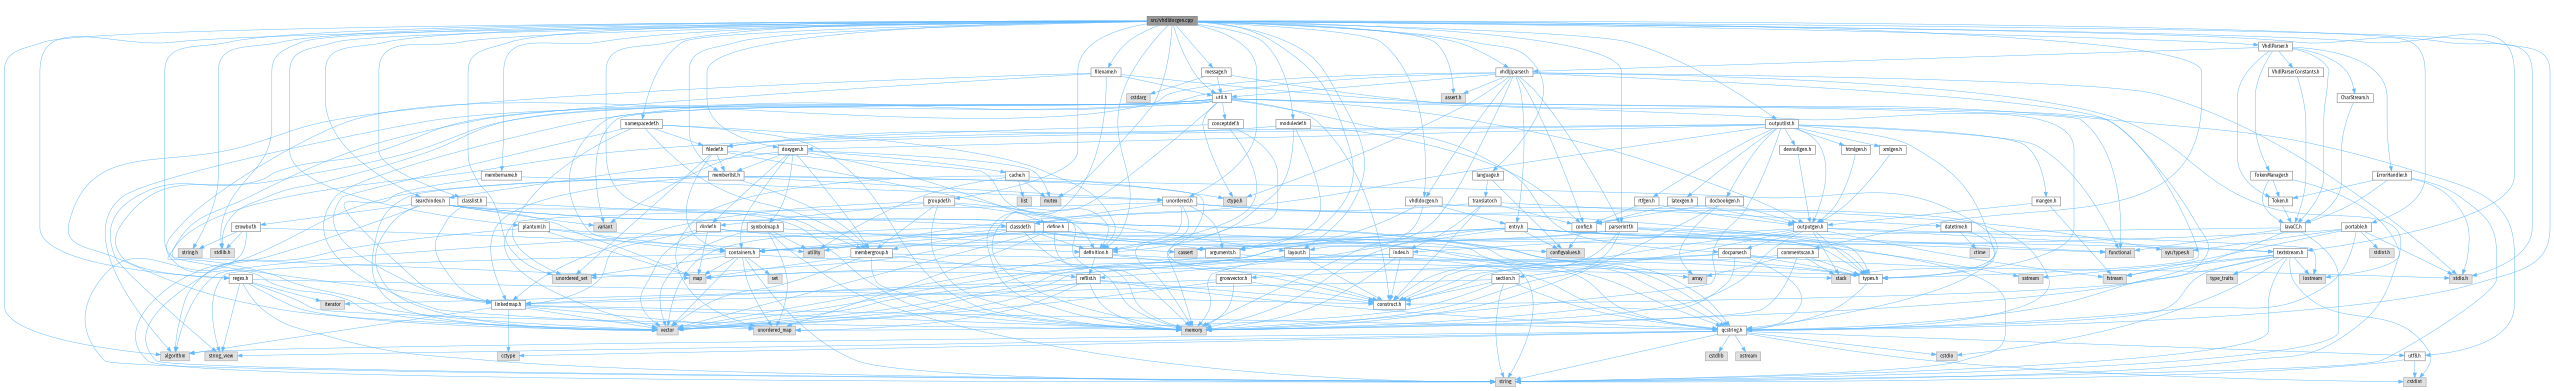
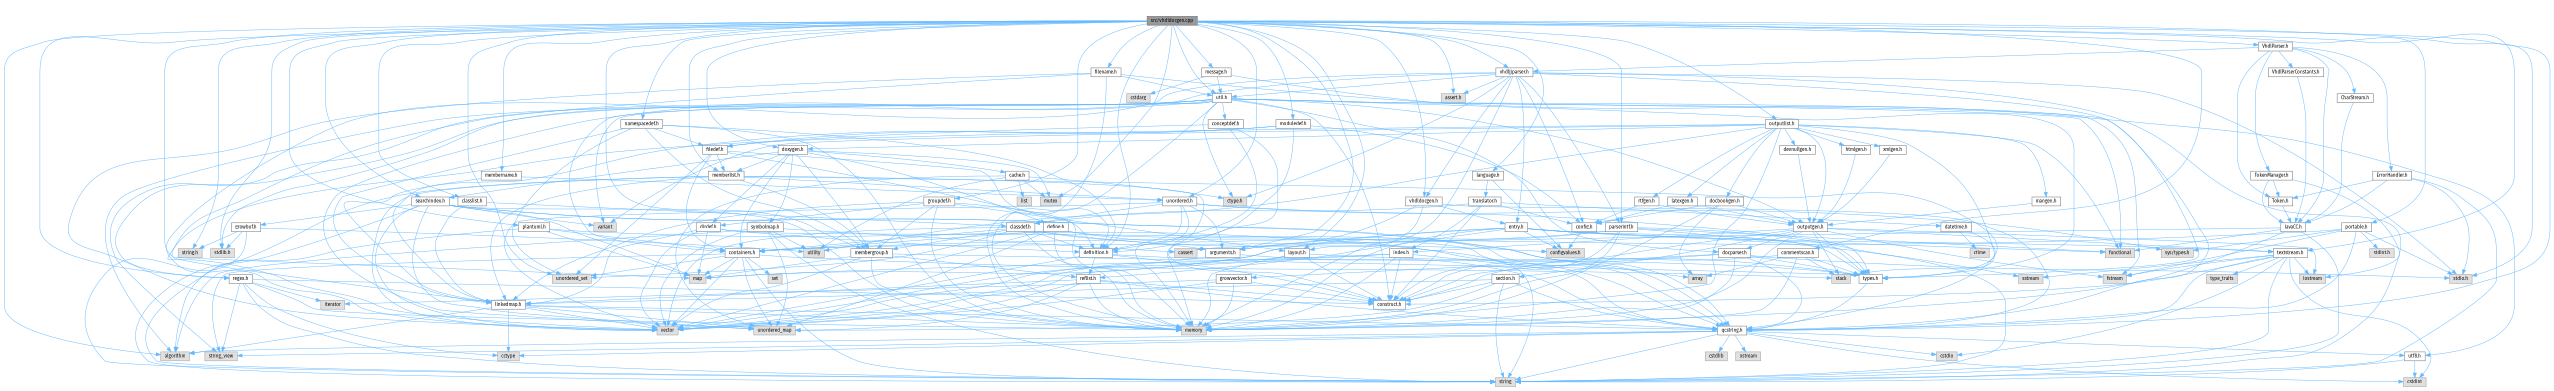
edge "moduledef.h" -> "cassert": now "moduledef.h" -> "linkedmap.h"
edge "mangen.h" -> "fstream": now "util.h" -> "fstream"
edge "searchindex.h" -> "unordered_map": added
edge "regex.h" -> "vector": now "regex.h" -> "cctype"
